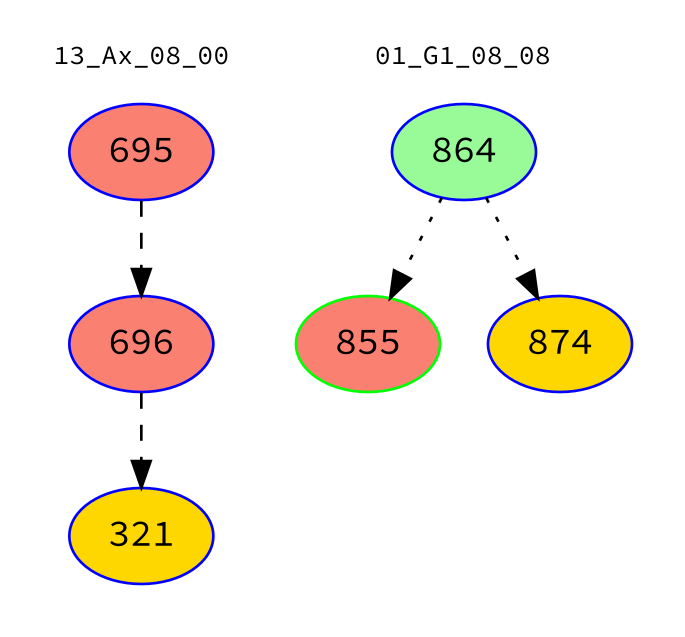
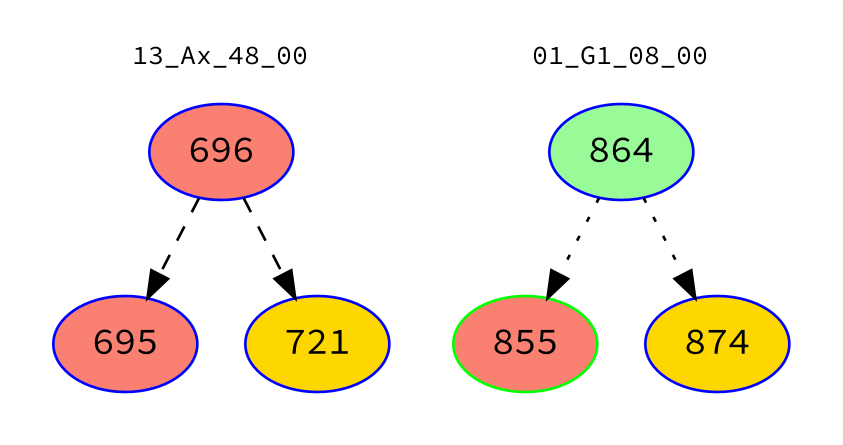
cluster "13_Ax_08_00": label "13_Ax_08_00" -> "13_Ax_48_00"
cluster "01_G1_08_08": label "01_G1_08_08" -> "01_G1_08_00"
edge "695" -> "696": reversed
node "321": label "321" -> "721"
